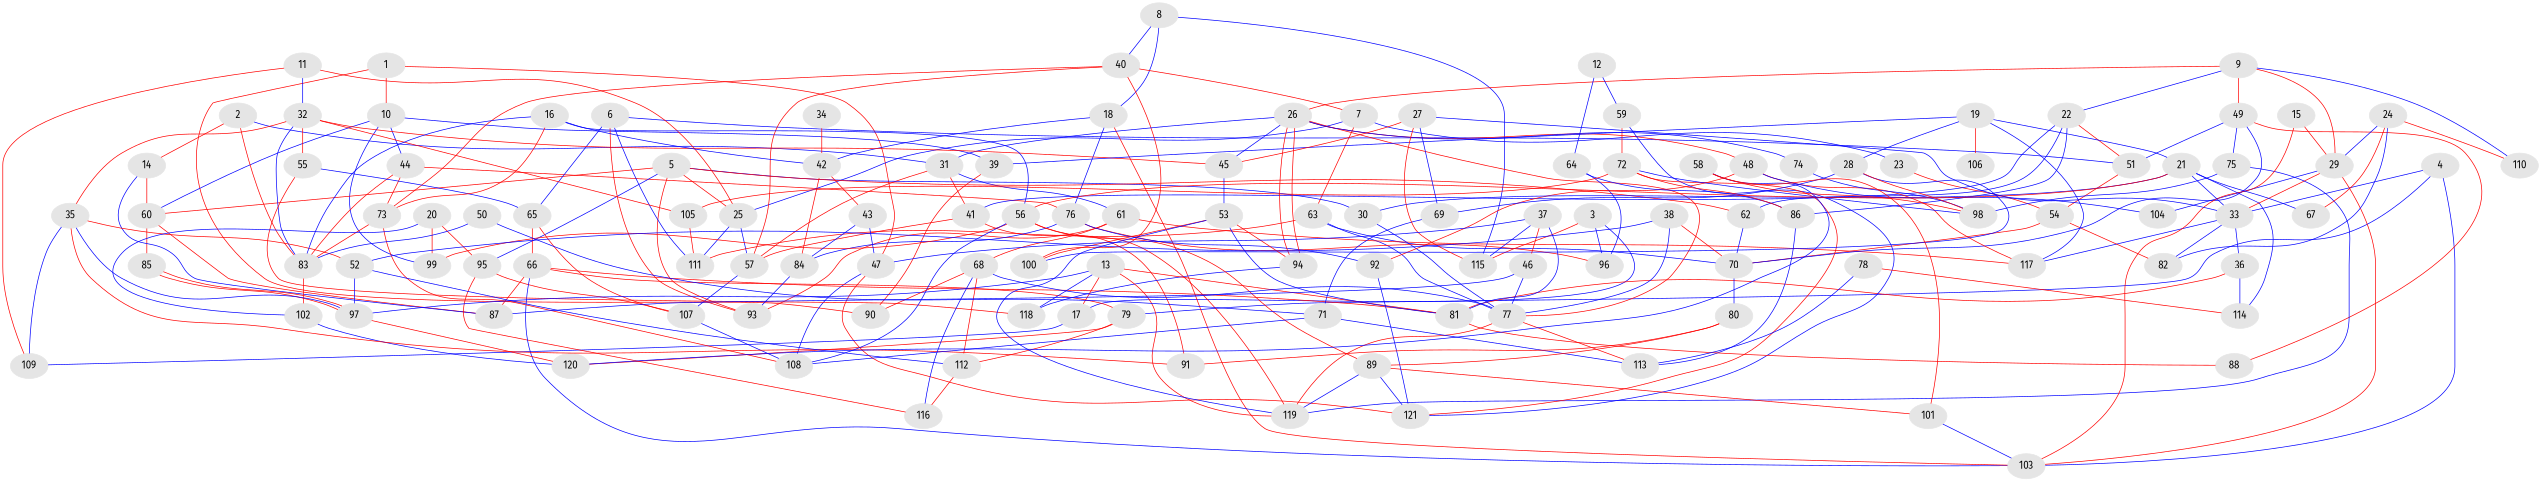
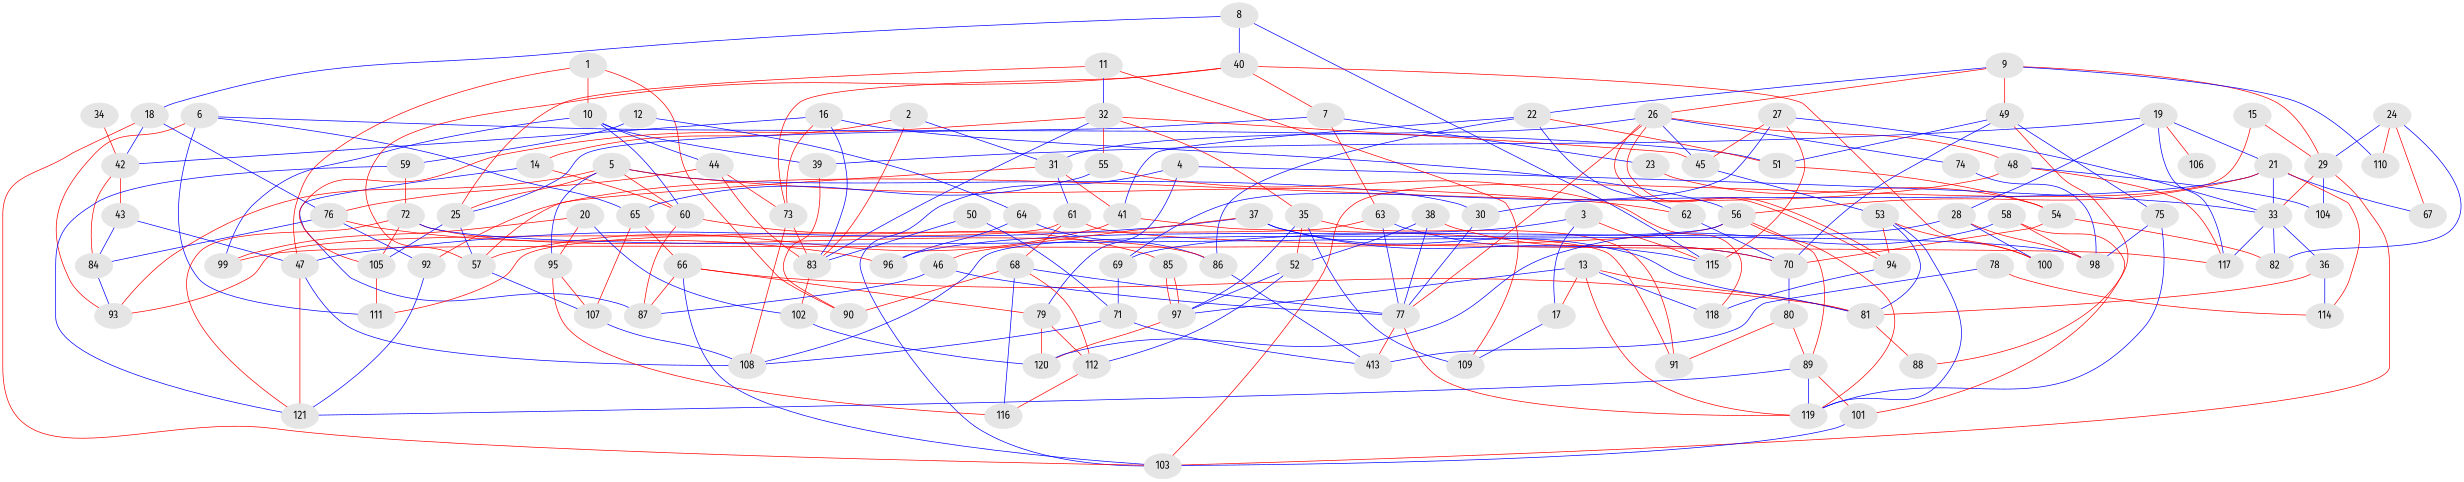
edge "21" -- "114": color blue -> red
edge "25" -- "111": now "25" -- "105"
node "113": label "113" -> "413"
